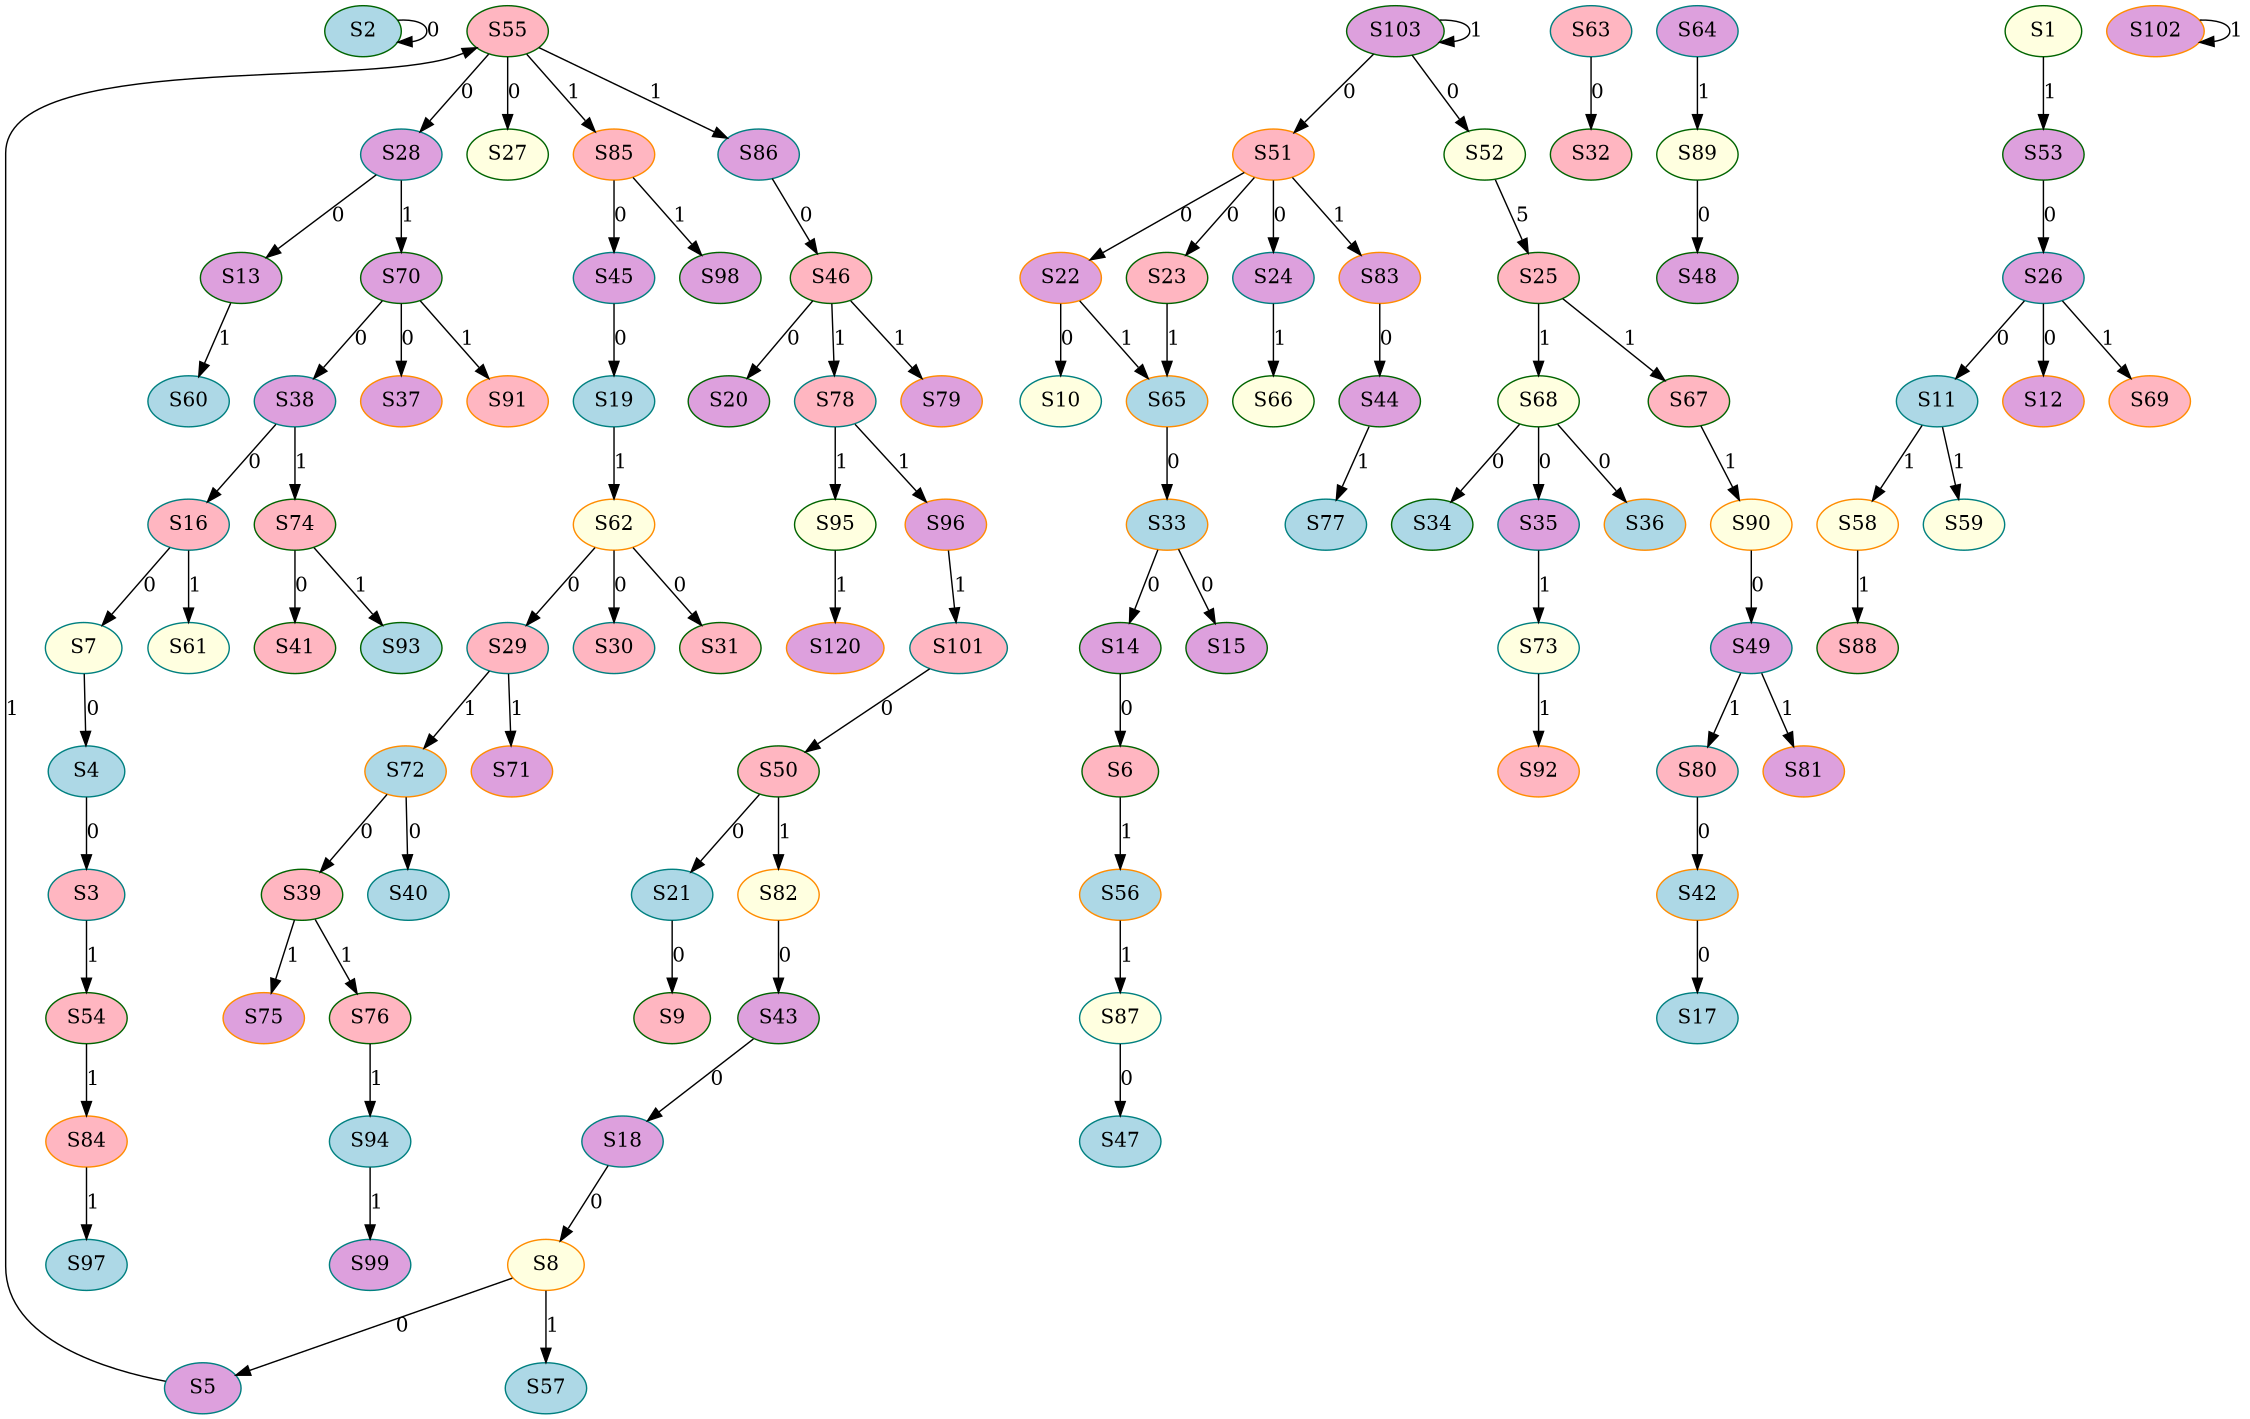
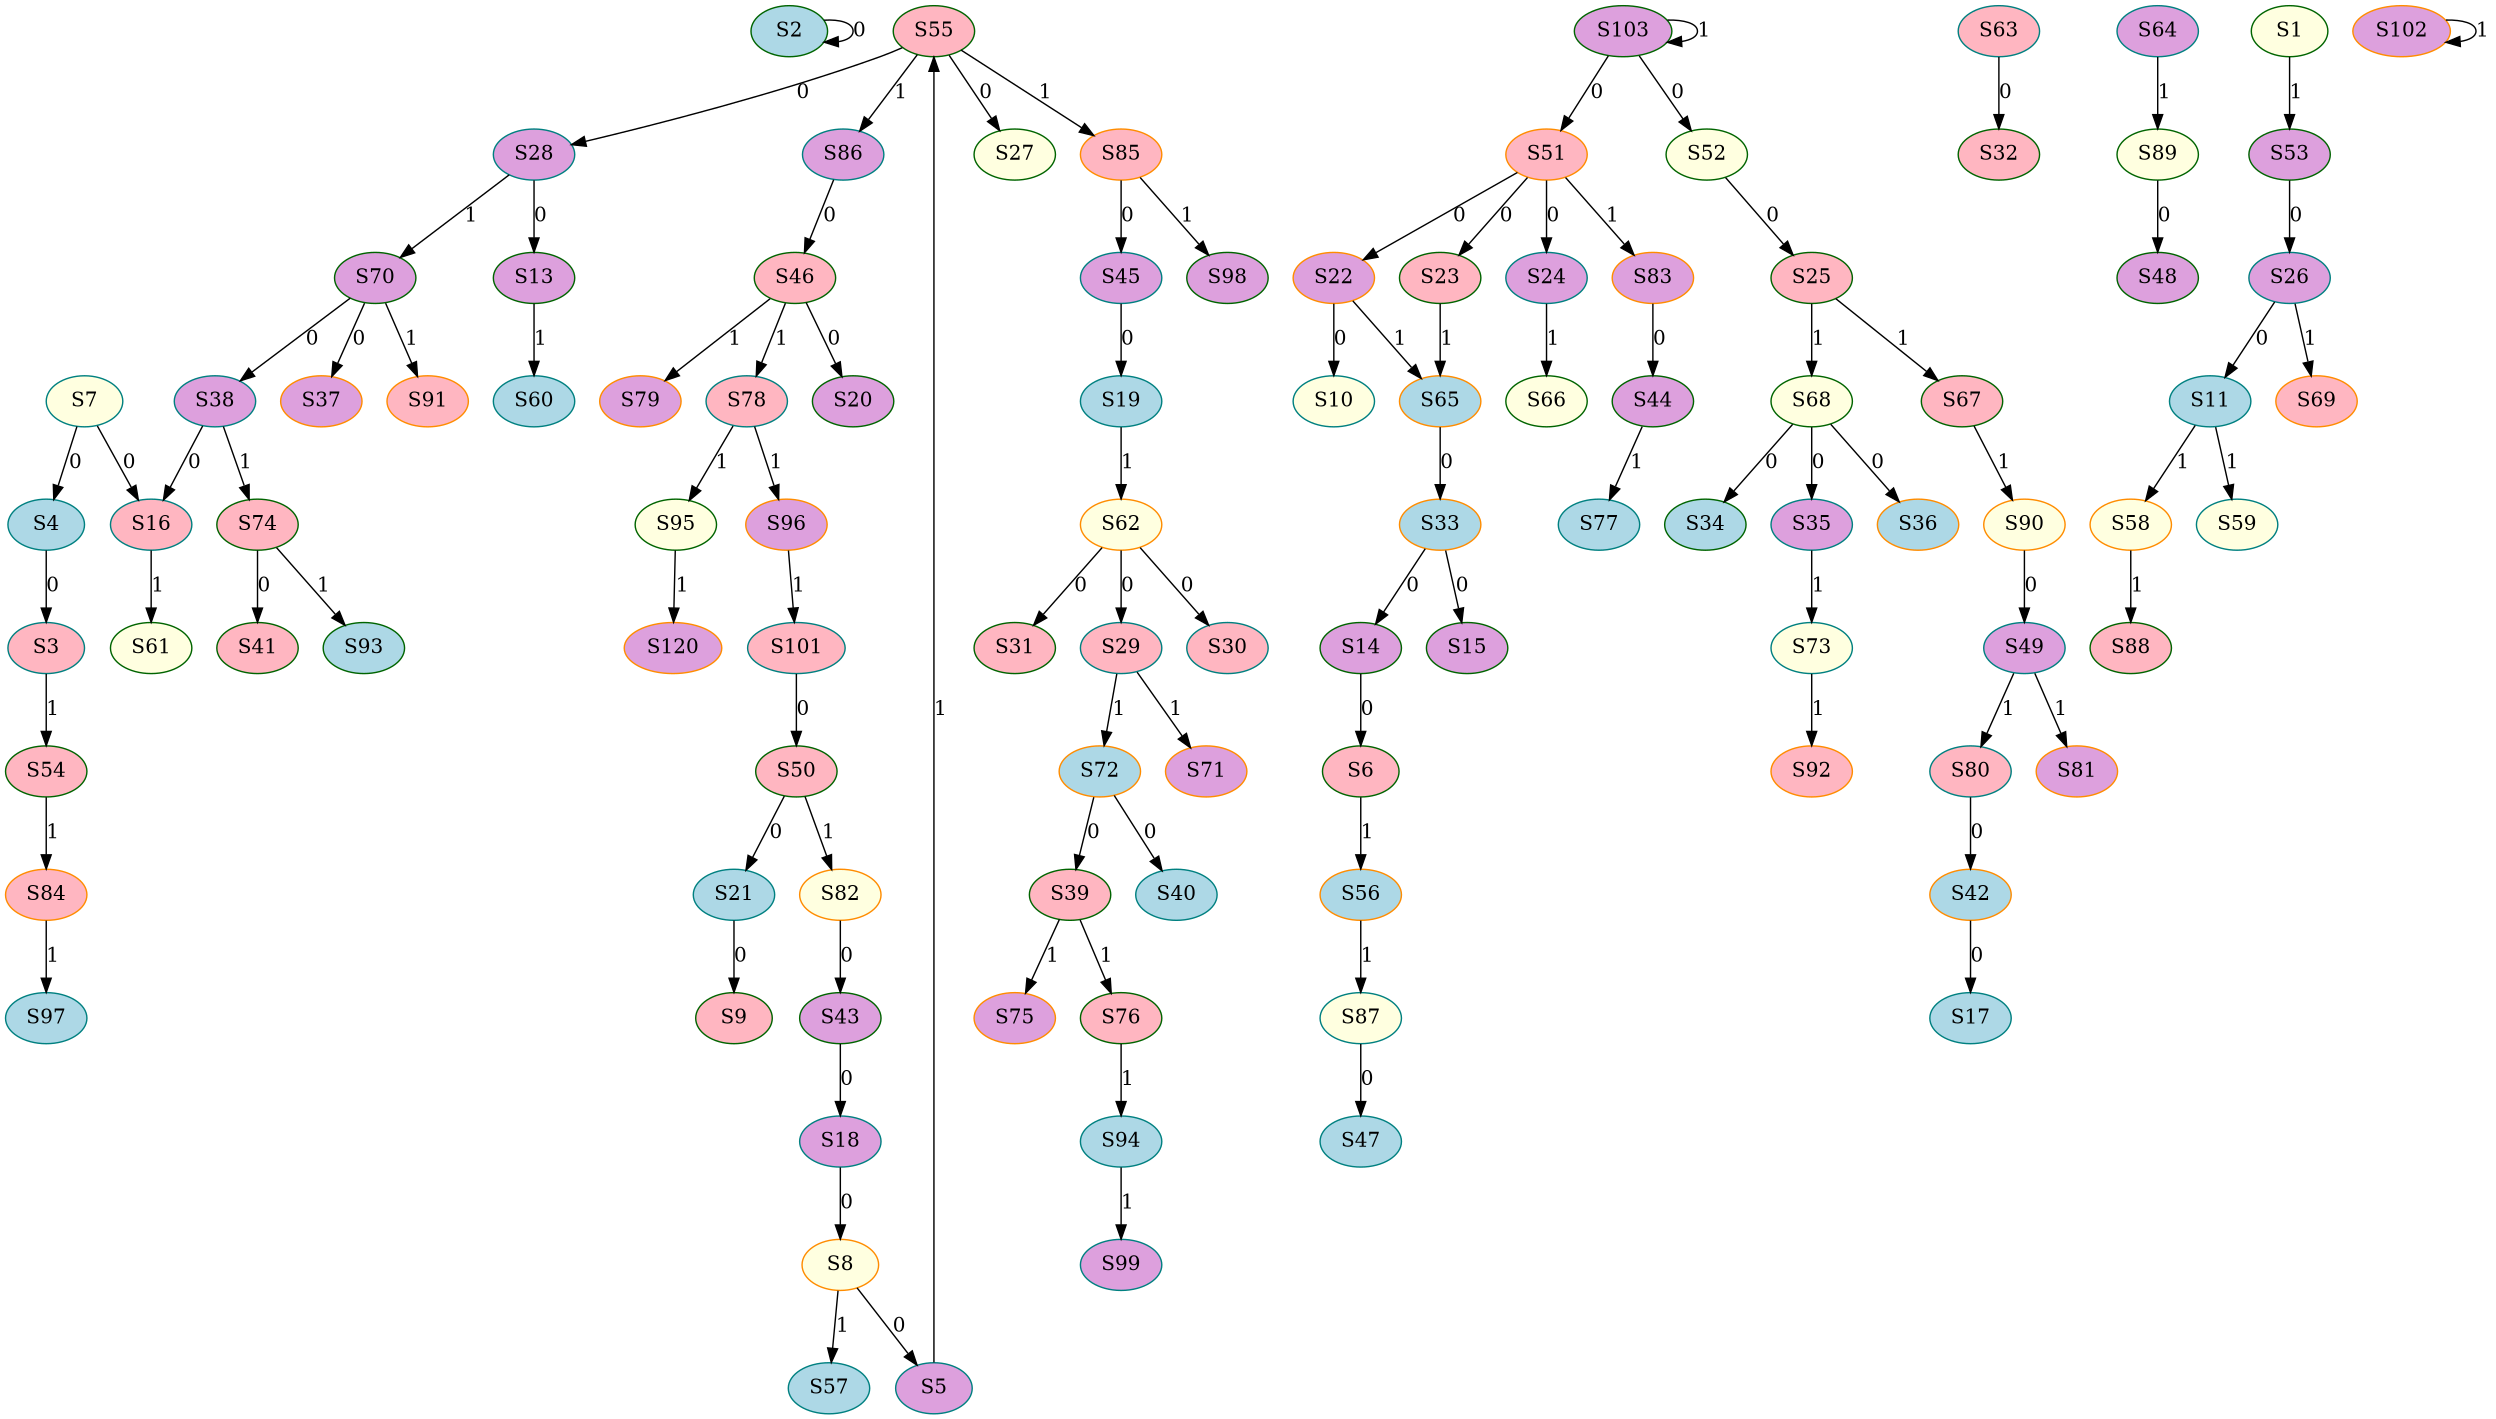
edge "S52" -> "S25": label "5" -> "0"
node "S12": removed
edge "S16" -> "S7": reversed
node "S61": color teal -> darkgreen
